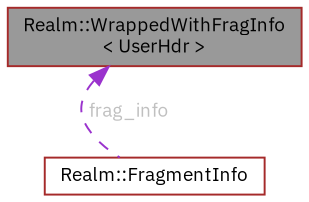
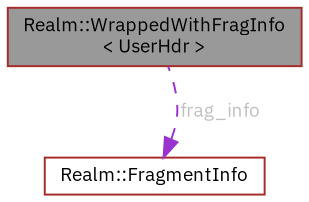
edge "Realm::FragmentInfo" -> "Realm::WrappedWithFragInfo < UserHdr >": reversed
